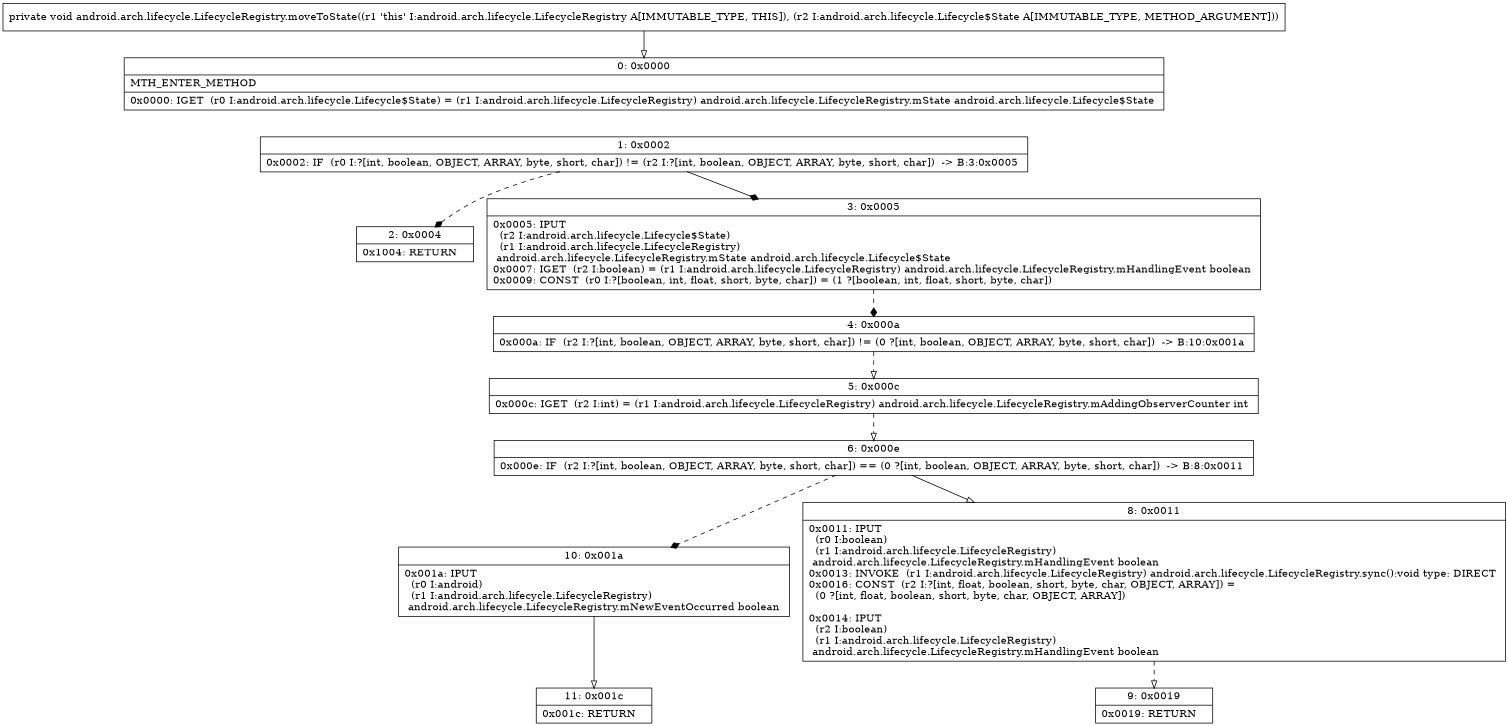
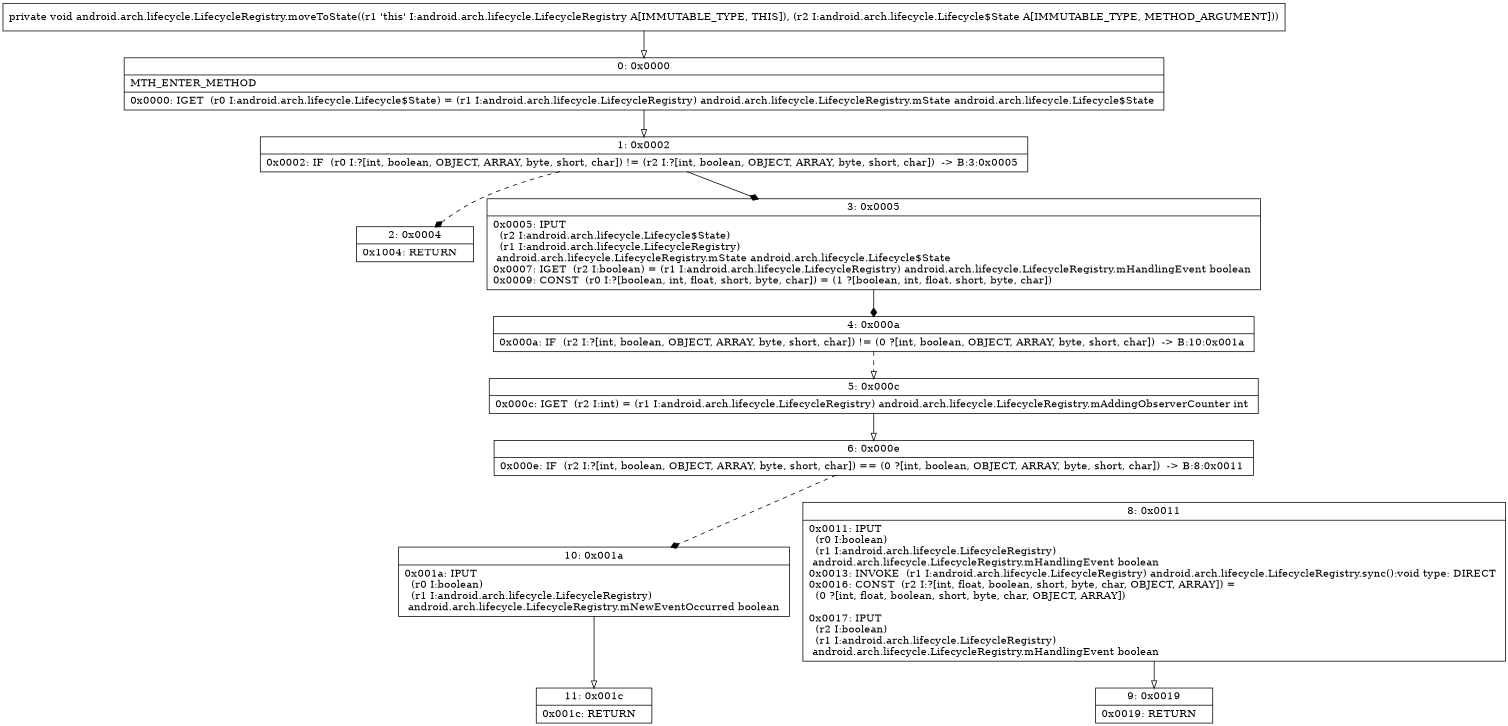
edge "0: 0x0000" -> "1: 0x0002": added
edge "3: 0x0005" -> "4: 0x000a": style dashed -> solid
edge "5: 0x000c" -> "6: 0x000e": style dashed -> solid
edge "6: 0x000e" -> "8: 0x0011": removed
node "10: 0x001a": text "(r0 I:android)" -> "(r0 I:boolean)"
node "8: 0x0011": text "0x0014: IPUT" -> "0x0017: IPUT"
edge "8: 0x0011" -> "9: 0x0019": style dashed -> solid
